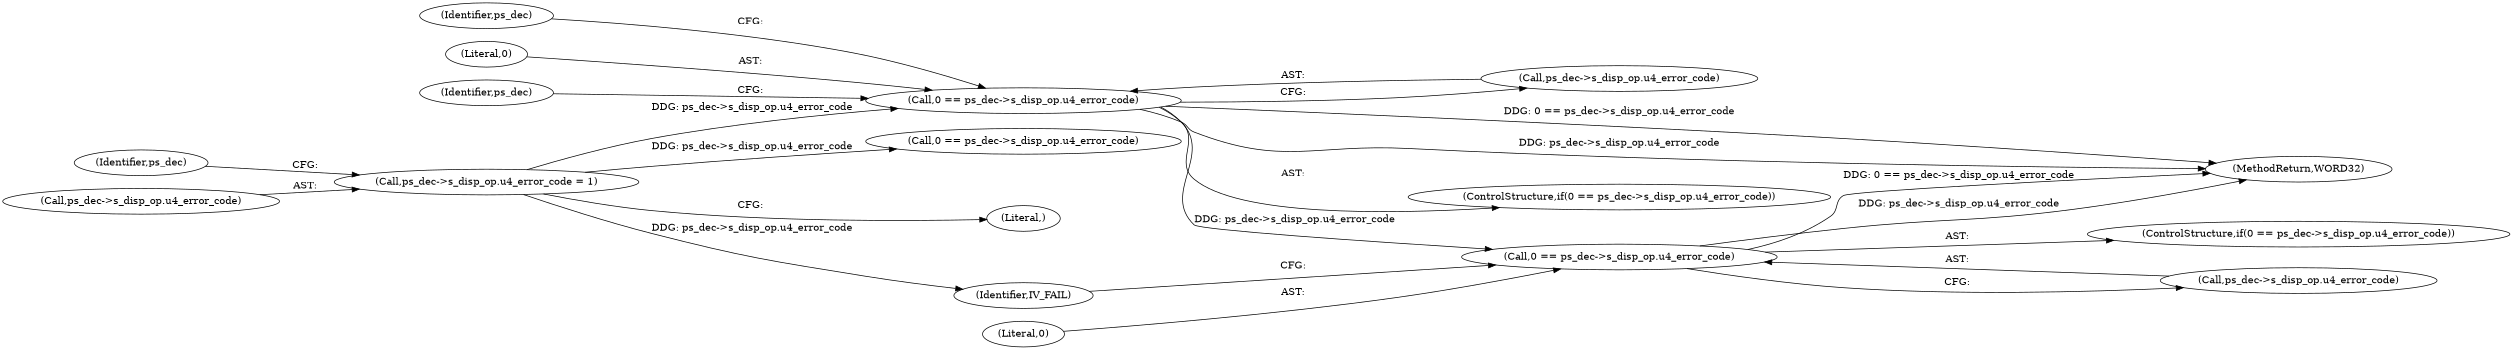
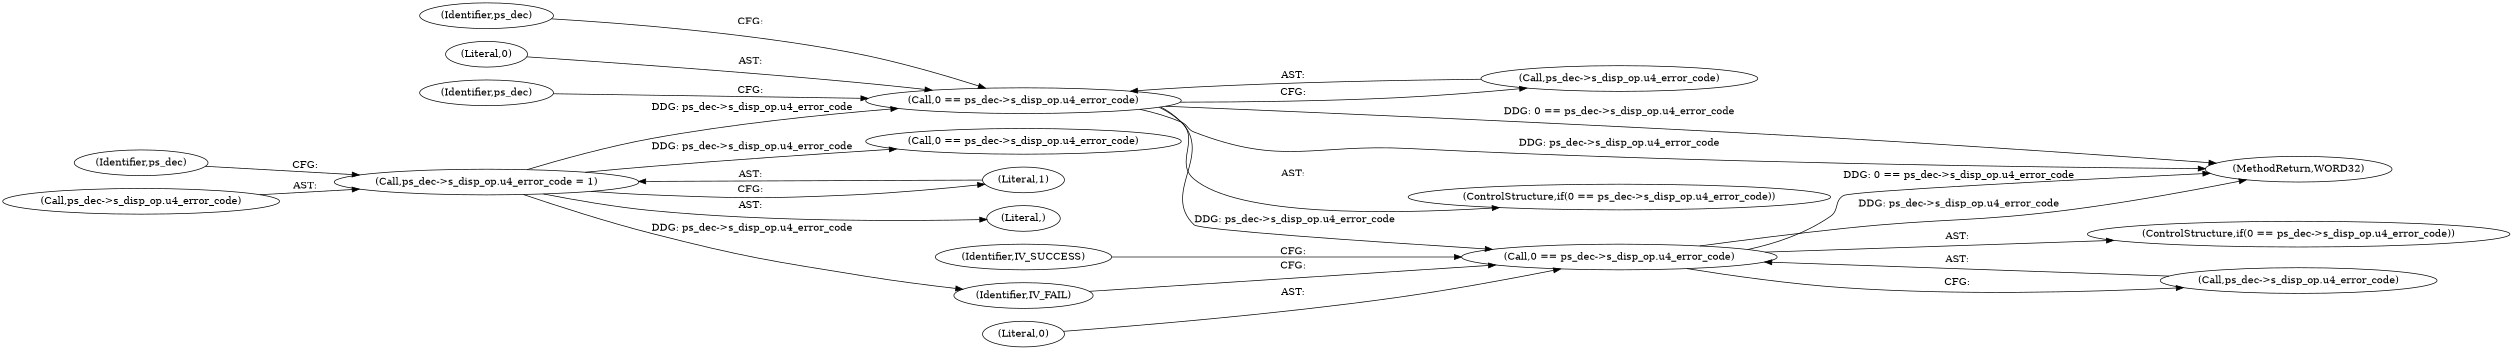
node "(Literal,1)": added
edge "(Call,ps_dec->s_disp_op.u4_error_code = 1)" -> "(Literal,)": label "CFG: " -> "AST: "
node "(Identifier,IV_SUCCESS)": added
